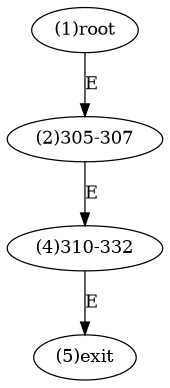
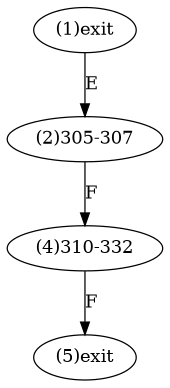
node "(1)root": label "(1)root" -> "(1)exit"
edge "(2)305-307" -> "(4)310-332": label "E" -> "F"
edge "(4)310-332" -> "(5)exit": label "E" -> "F"
